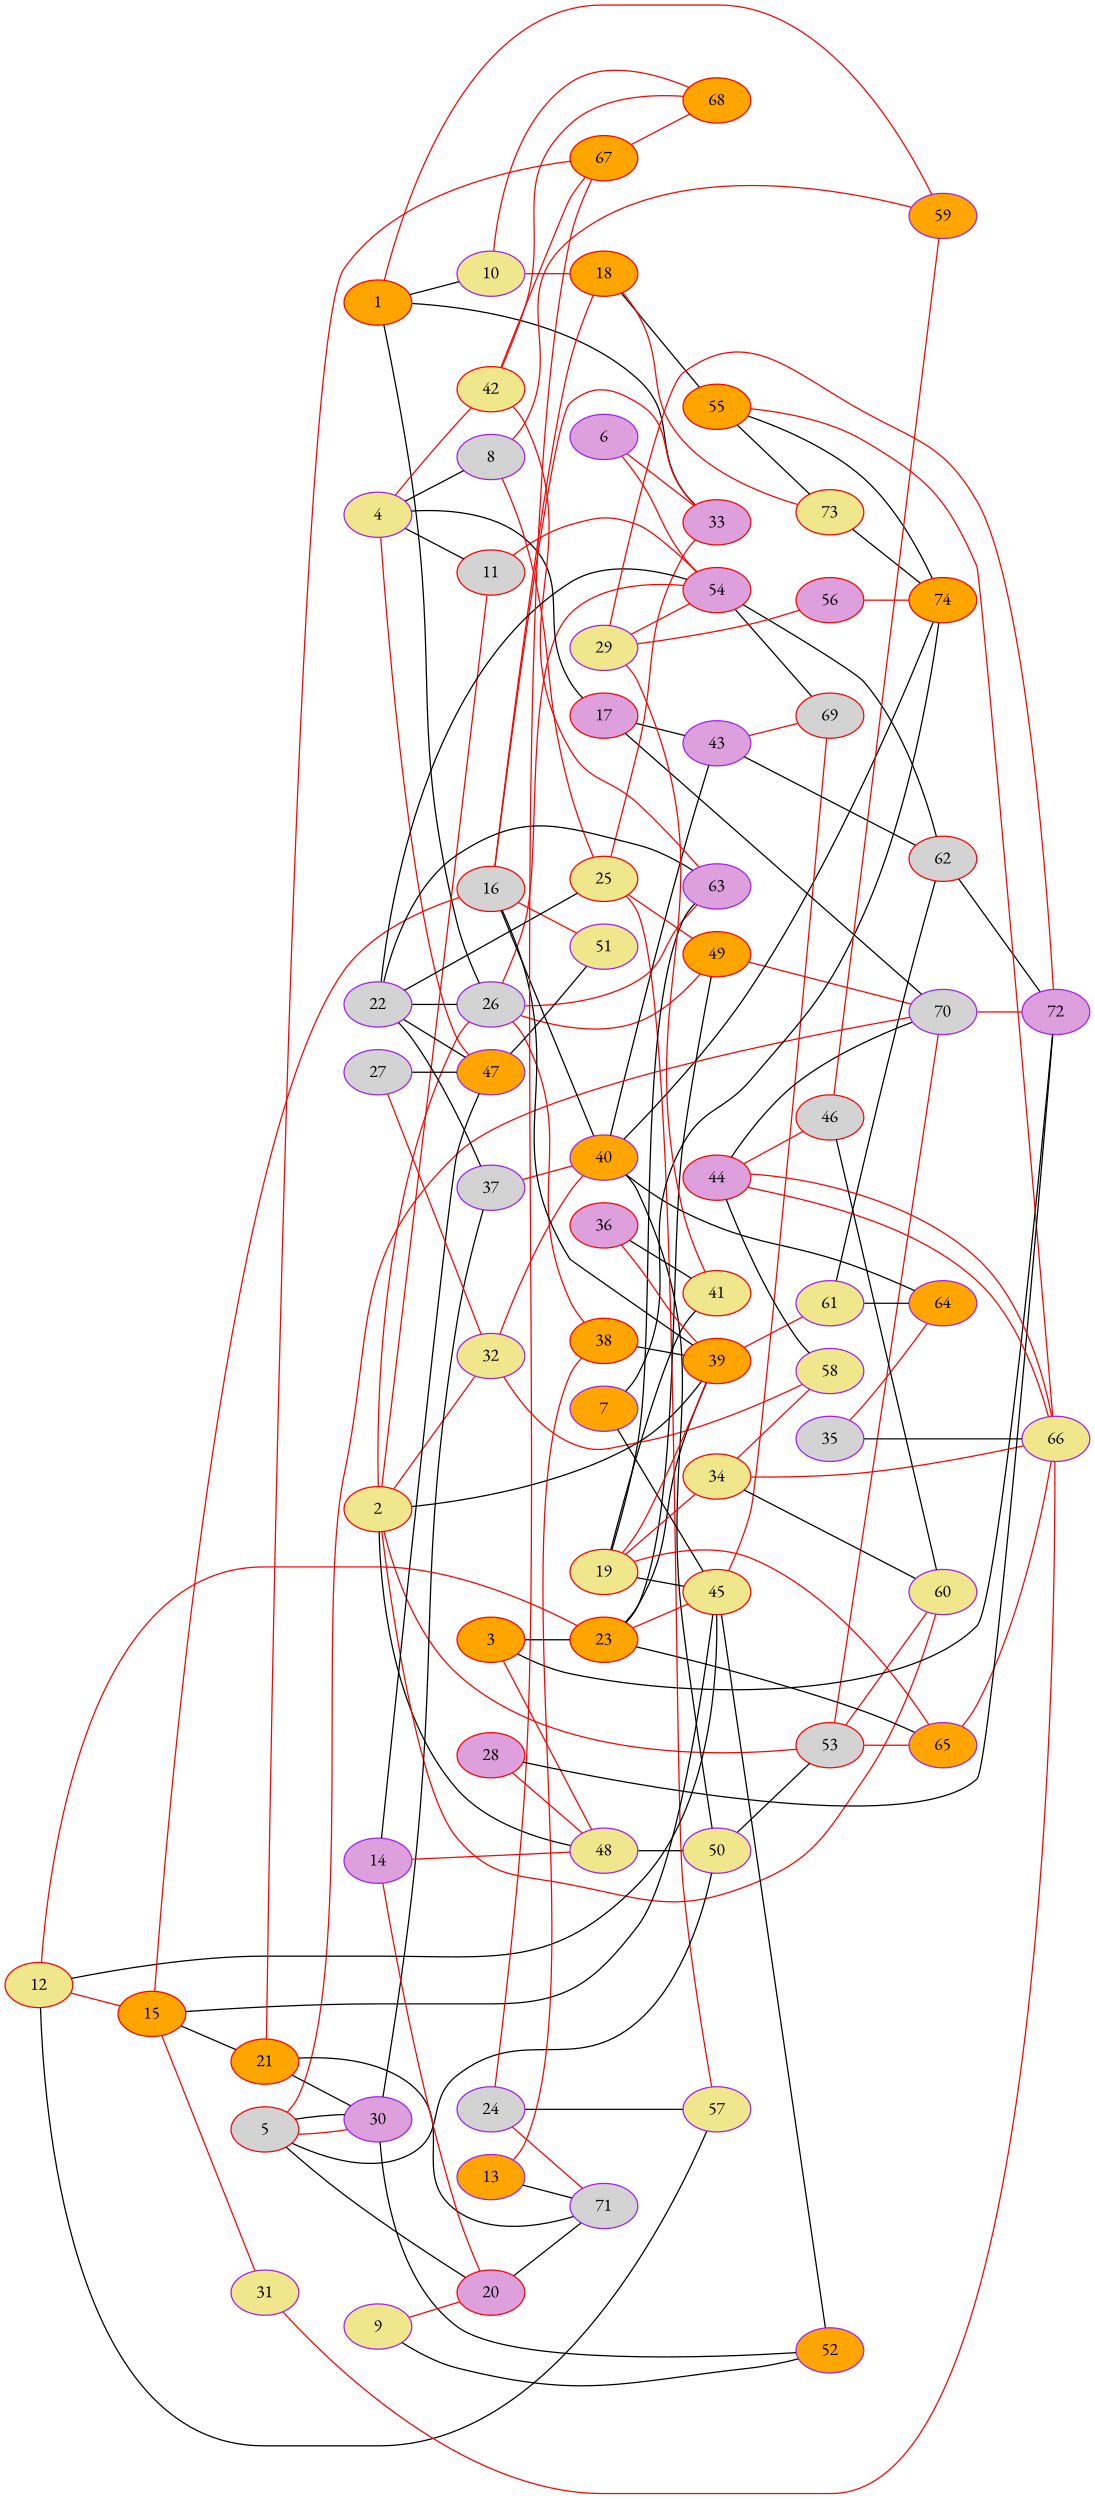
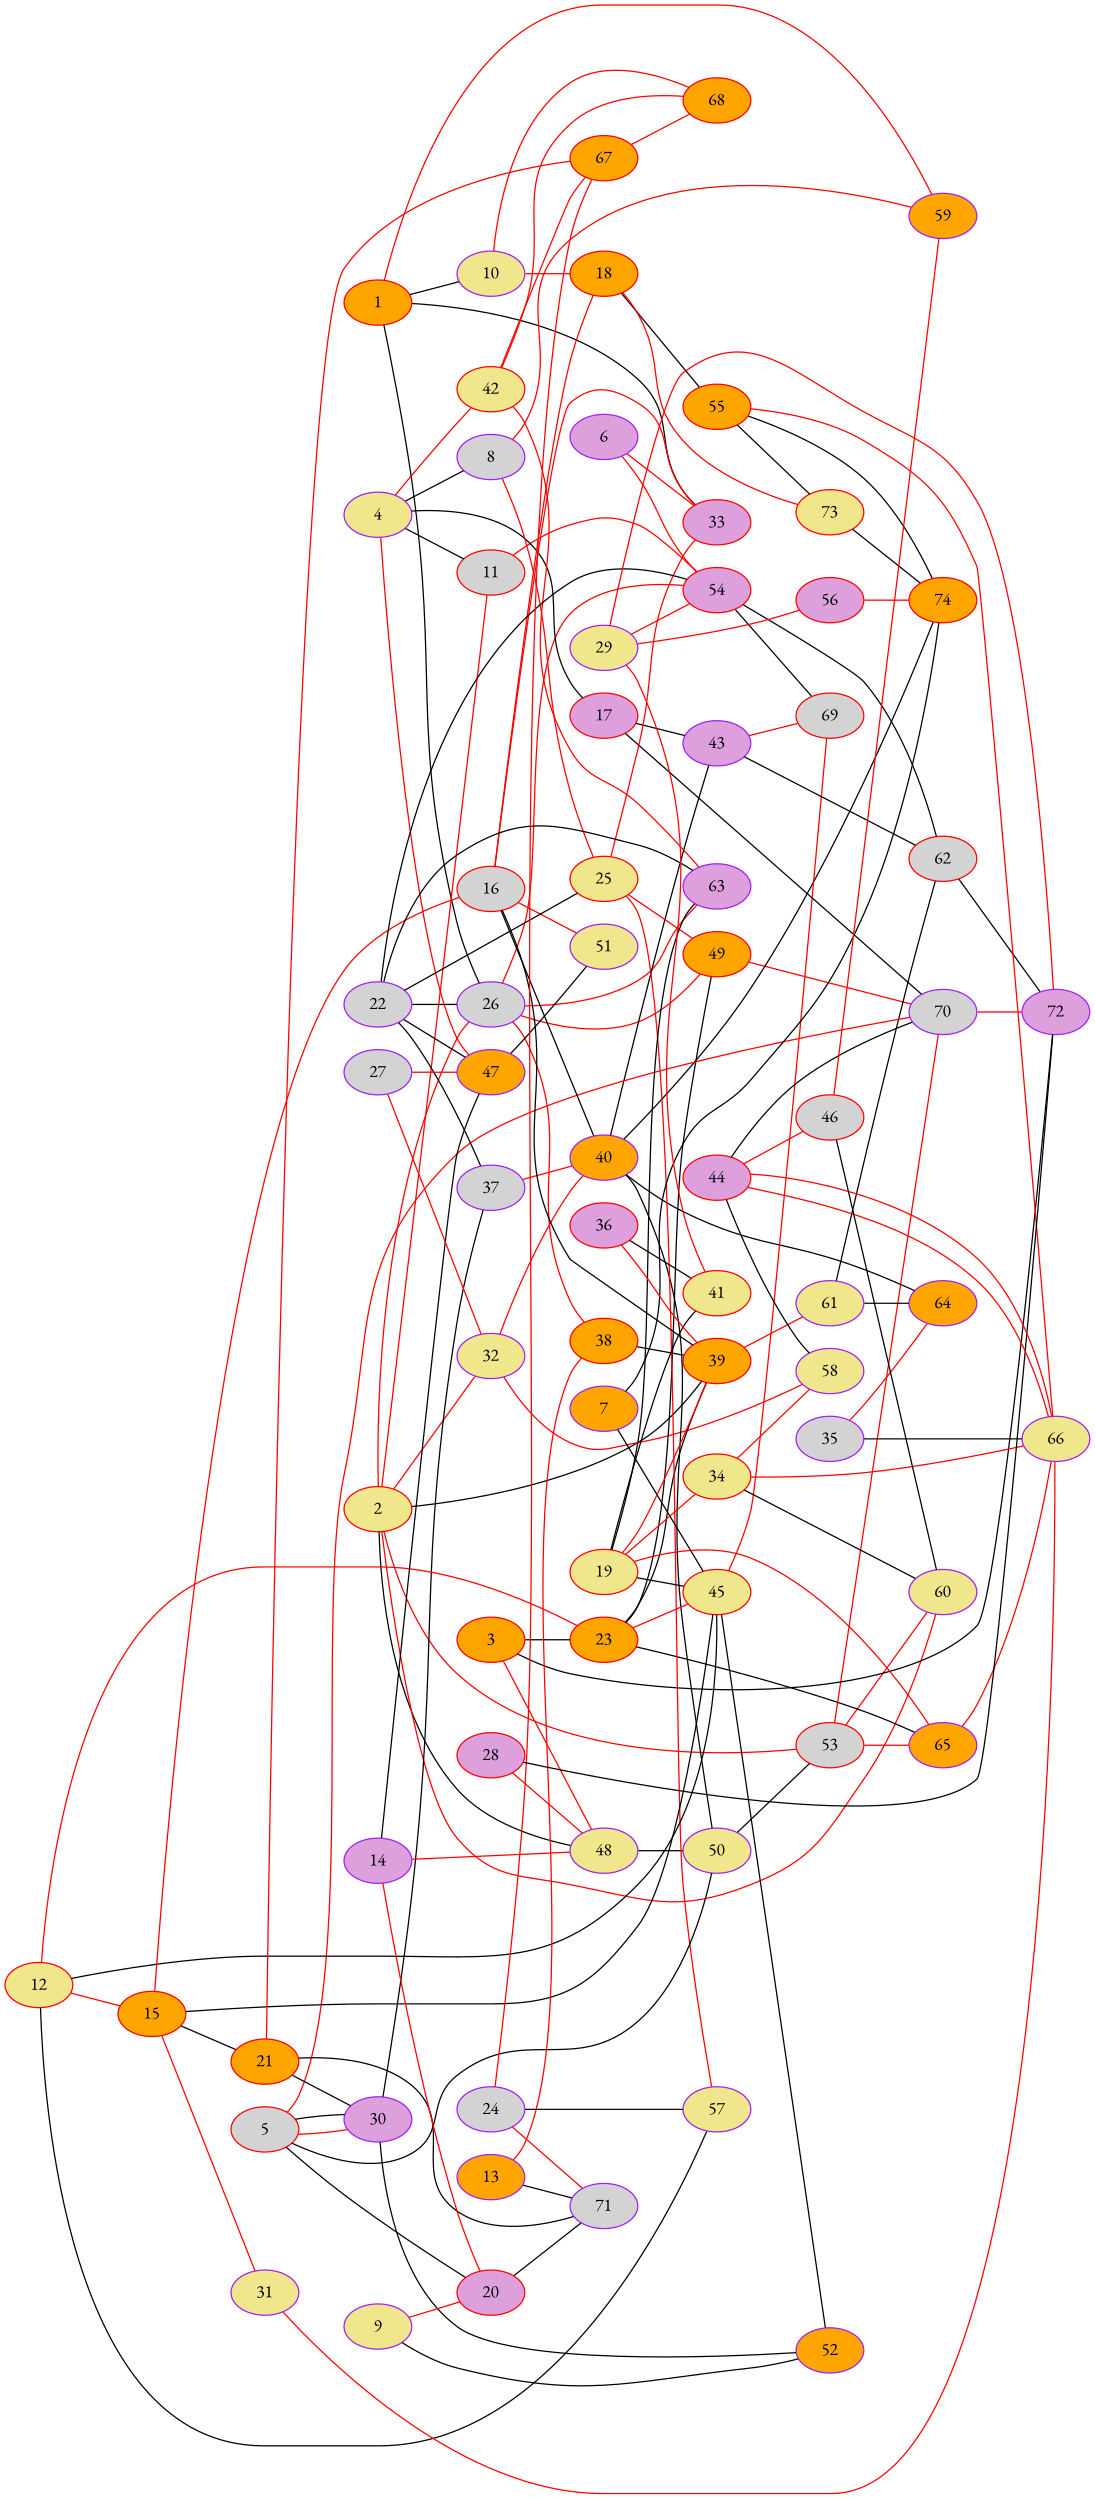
edge "27" -- "47": color black -> red
